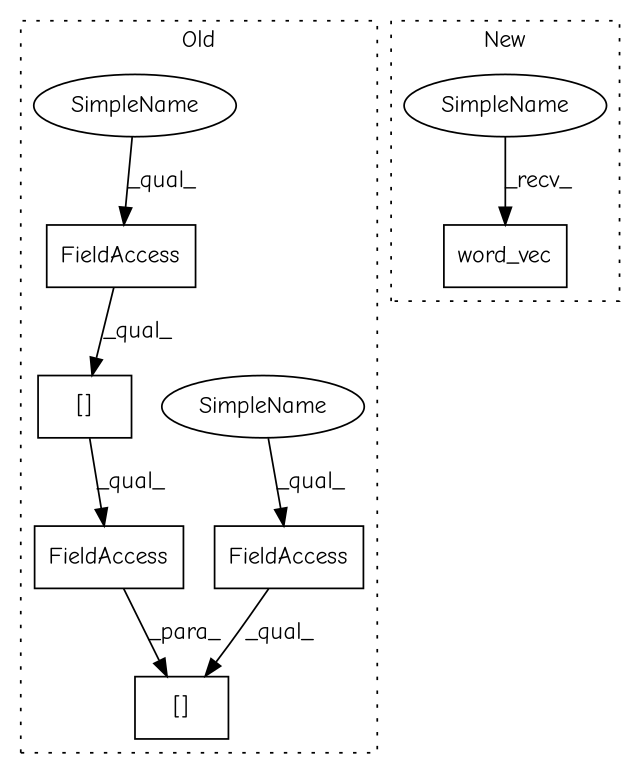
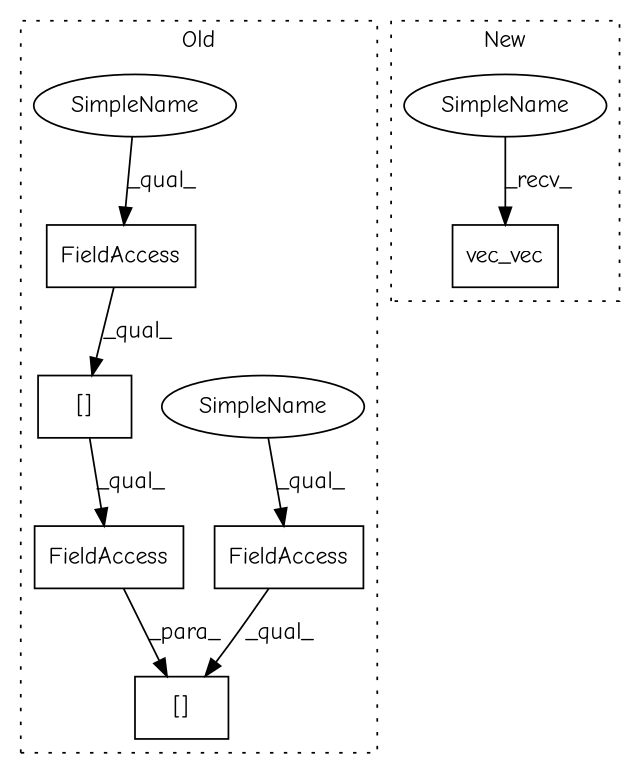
node "word_vec": label "word_vec" -> "vec_vec"
